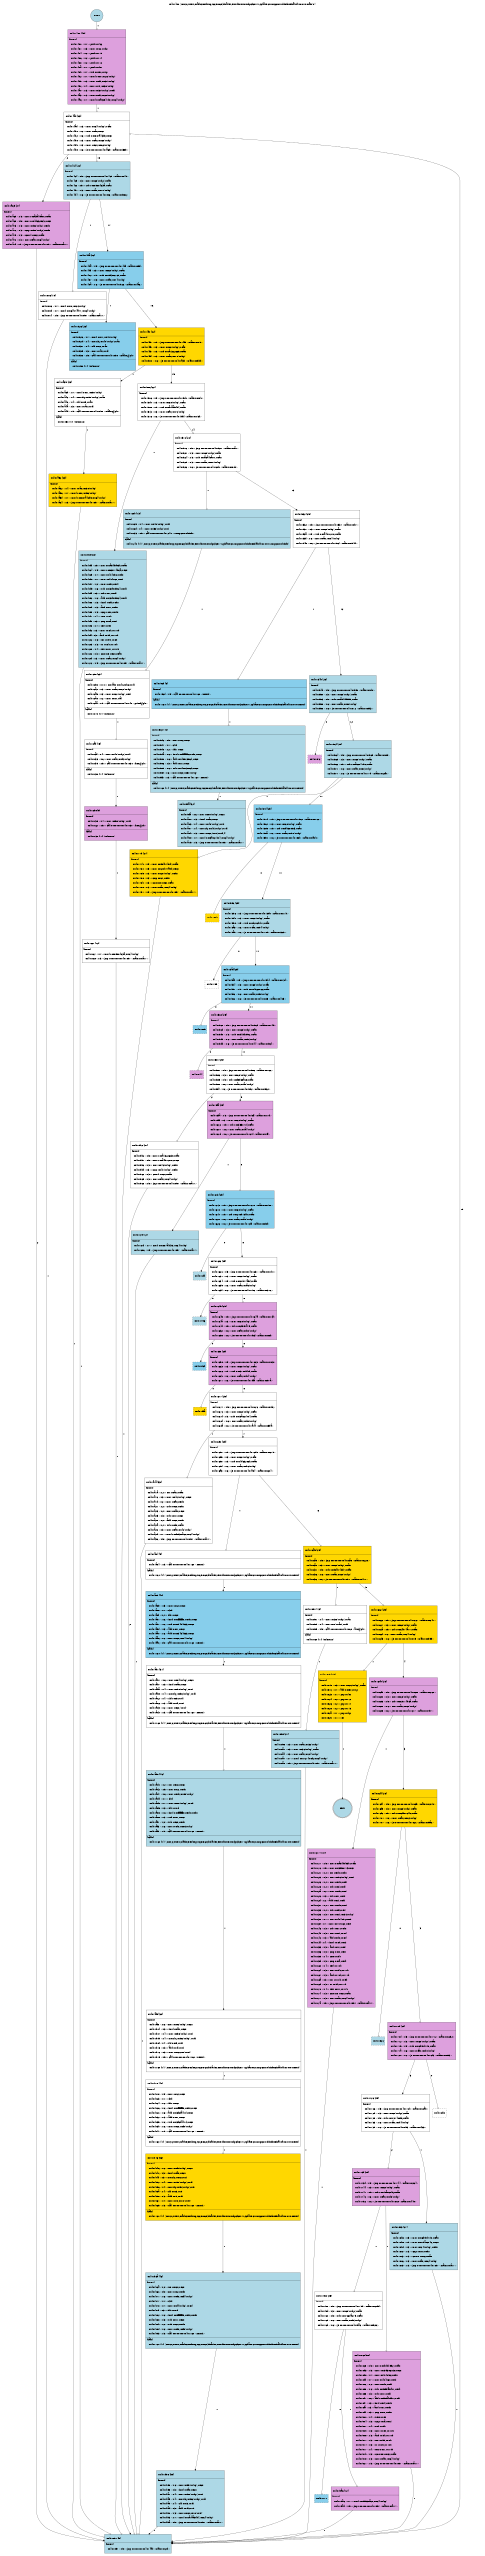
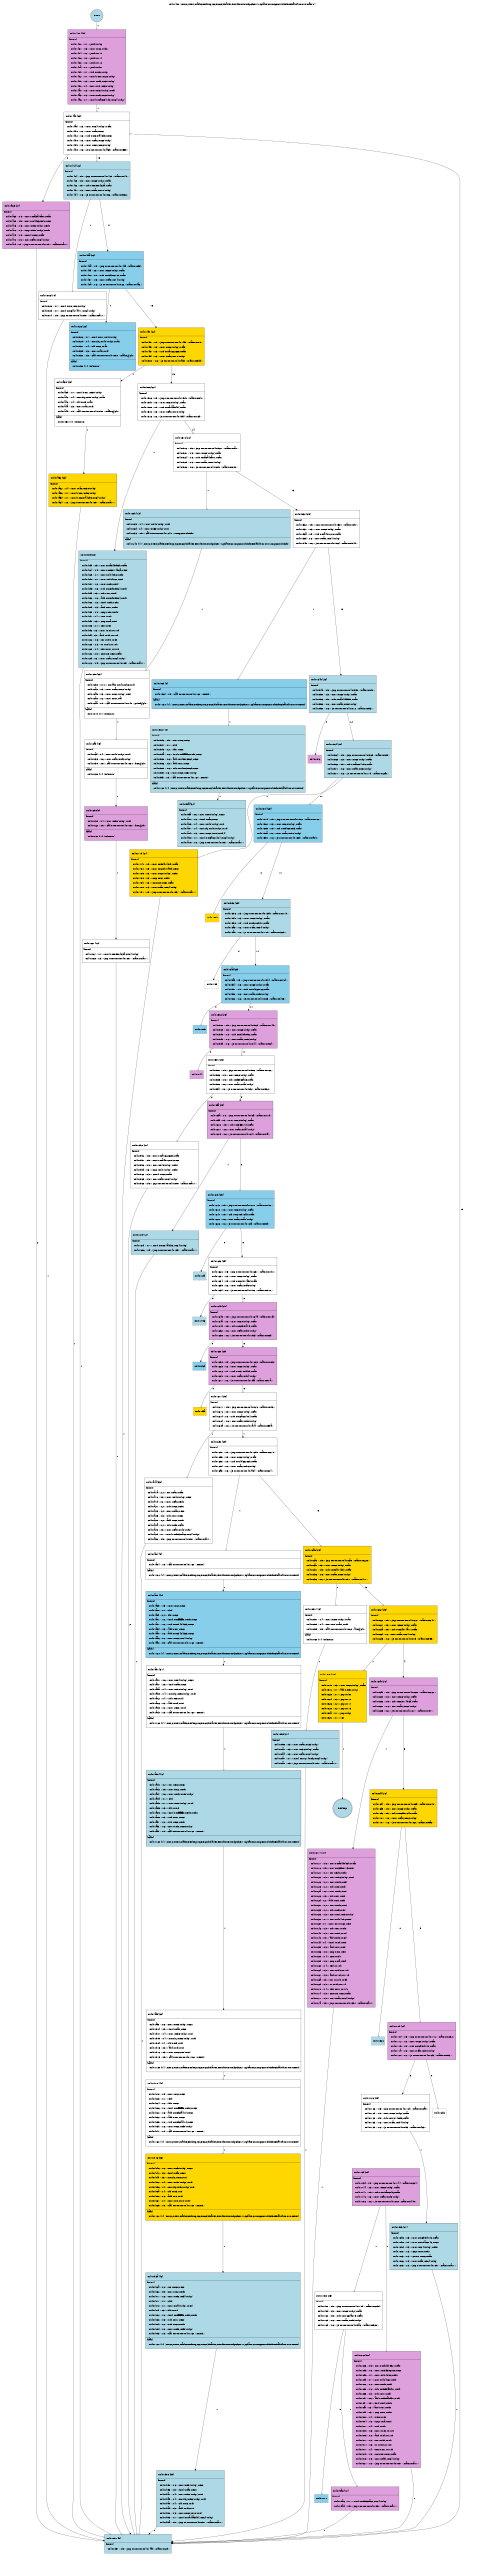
node "Exit": label "Exit" -> "Desktop"
edge "0x401726 [25]" -> "0x40173f [25]": removed, label "2"
